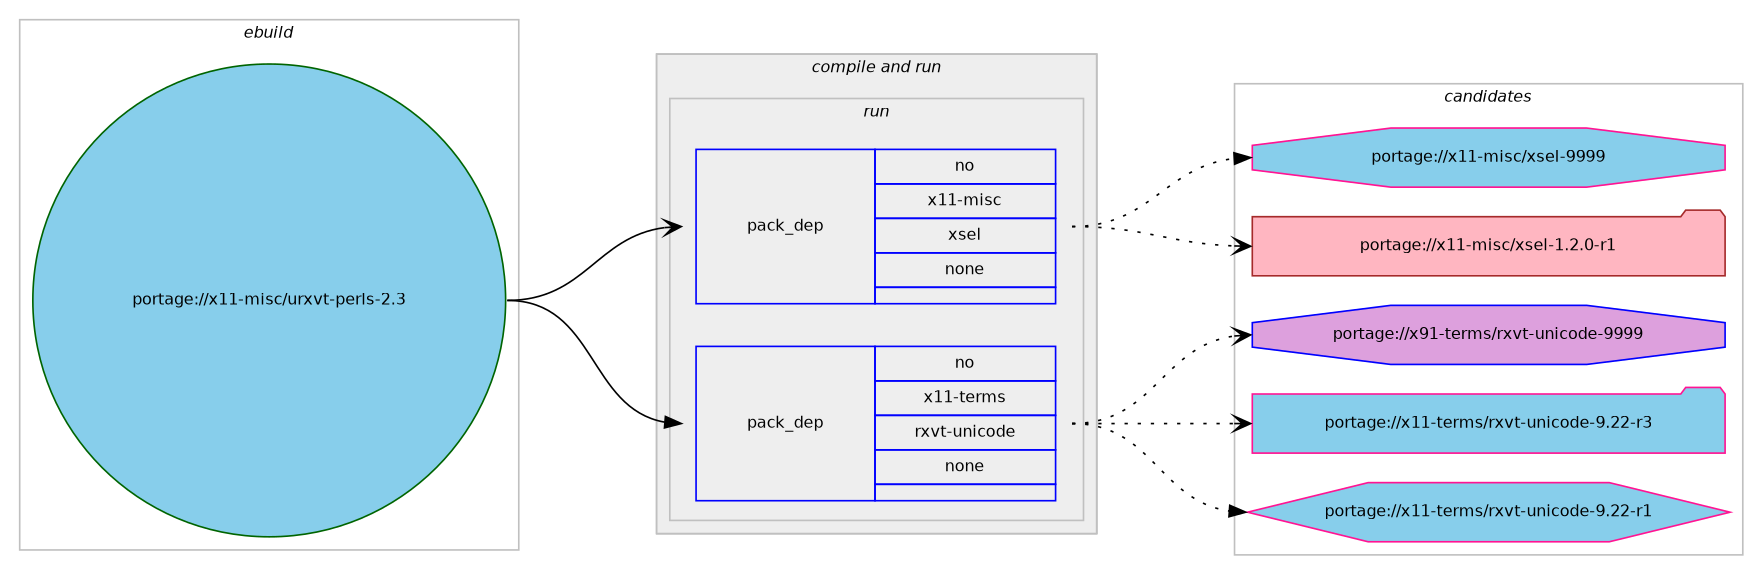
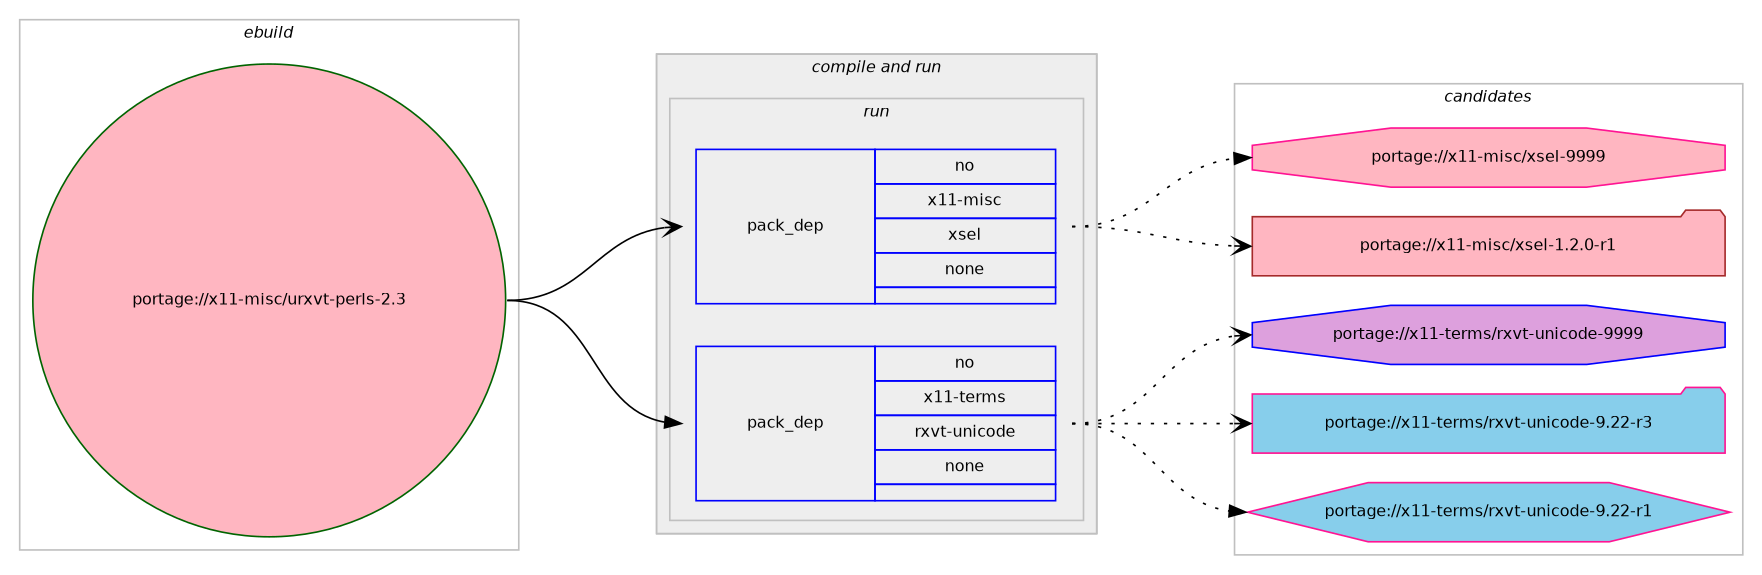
node "portage://x11-misc/xsel-9999": fillcolor skyblue -> lightpink
node "portage://x11-misc/urxvt-perls-2.3": fillcolor skyblue -> lightpink
node "portage://x91-terms/rxvt-unicode-9999": label "portage://x91-terms/rxvt-unicode-9999" -> "portage://x11-terms/rxvt-unicode-9999"
